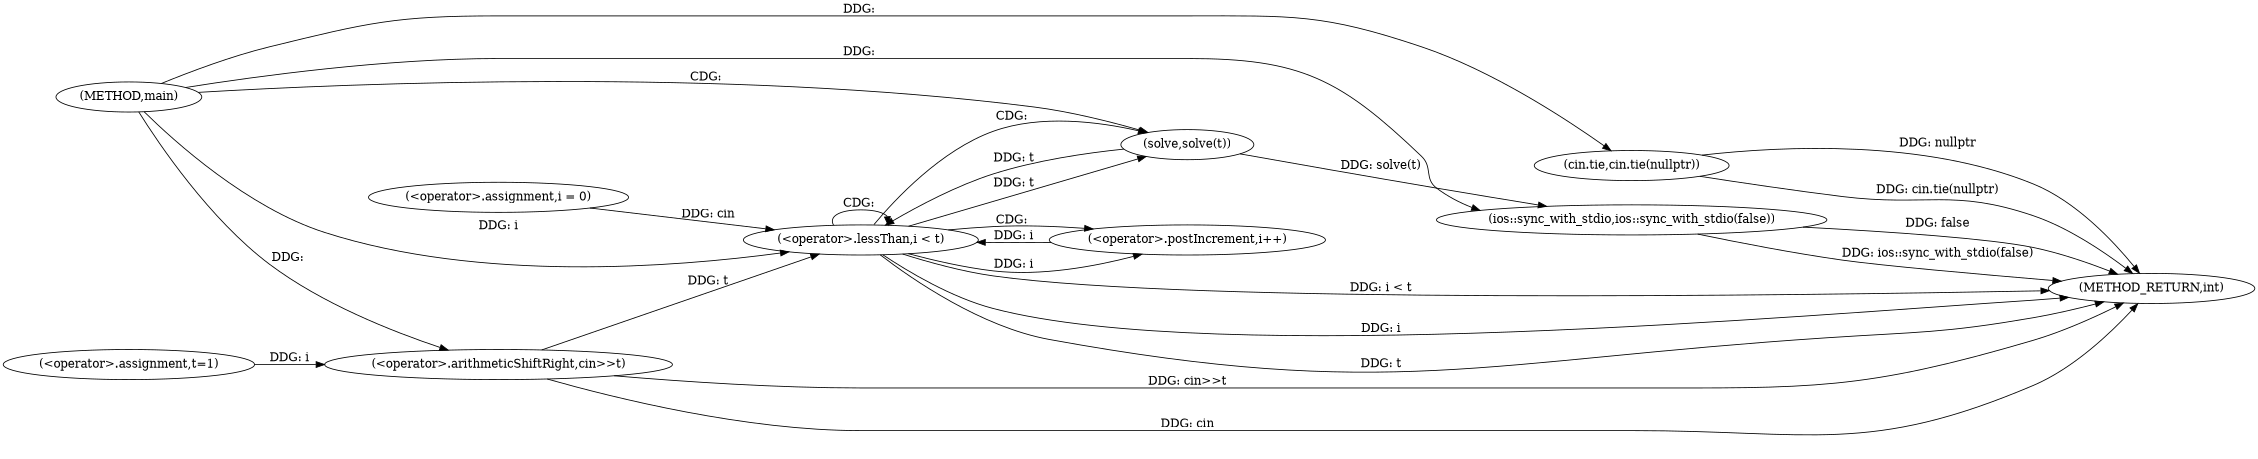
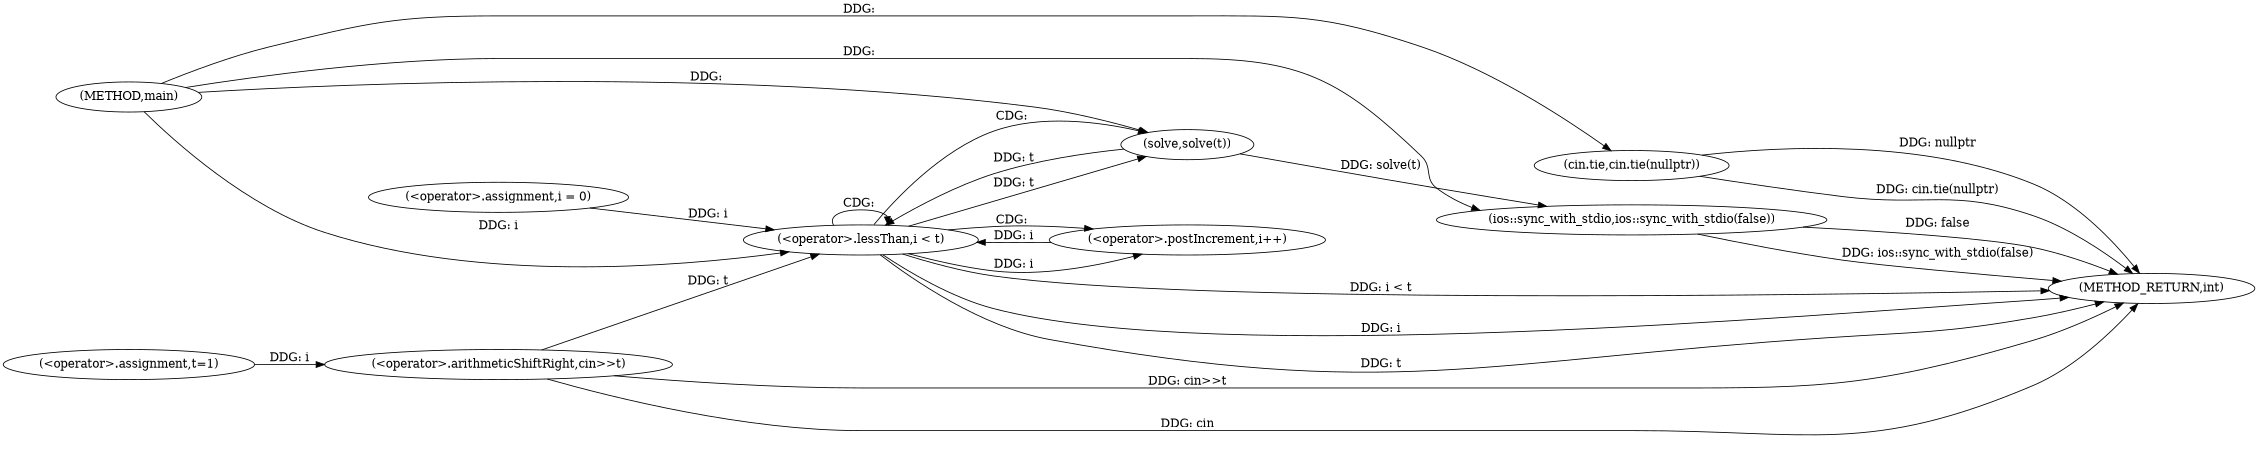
edge "(METHOD,main)" -> "(solve,solve(t))": label "CDG: " -> "DDG: "
edge "(<operator>.assignment,i = 0)" -> "(<operator>.lessThan,i < t)": label "DDG: cin" -> "DDG: i"
edge "(METHOD,main)" -> "(<operator>.arithmeticShiftRight,cin>>t)": removed, label "DDG:"
